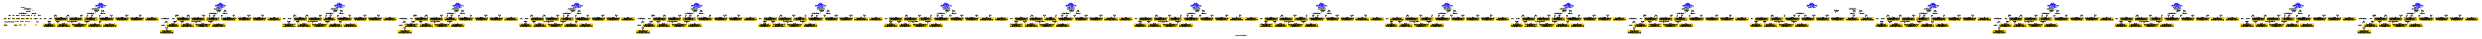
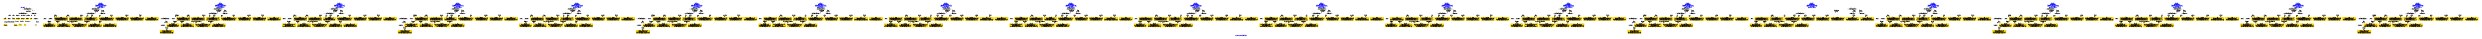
node "photo": removed
node "link": fillcolor gold -> lightgray
